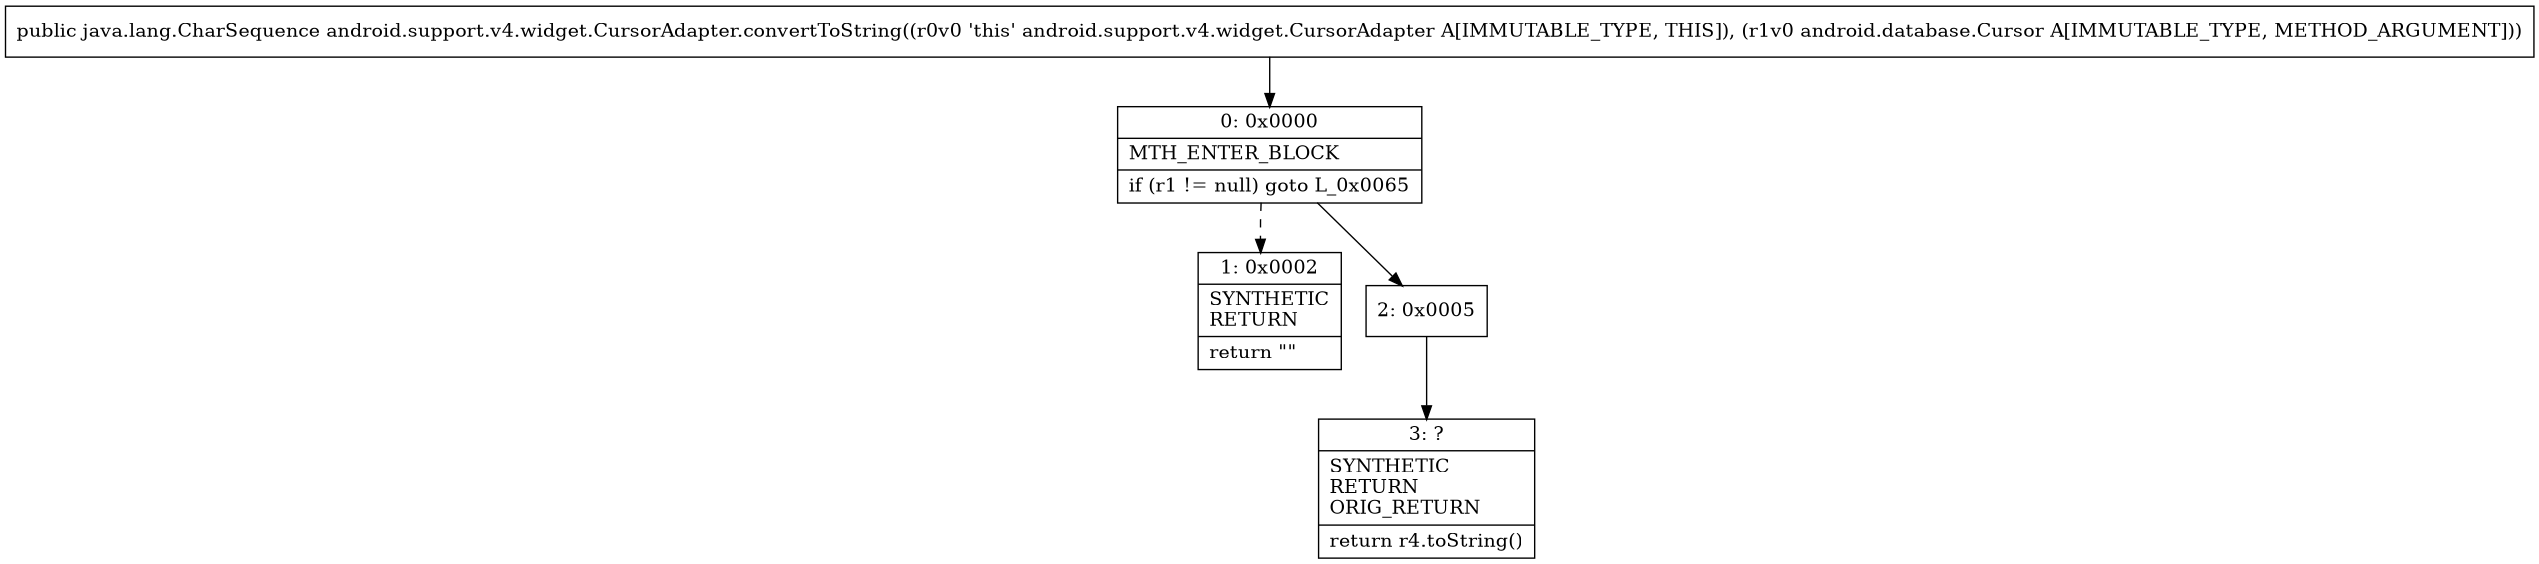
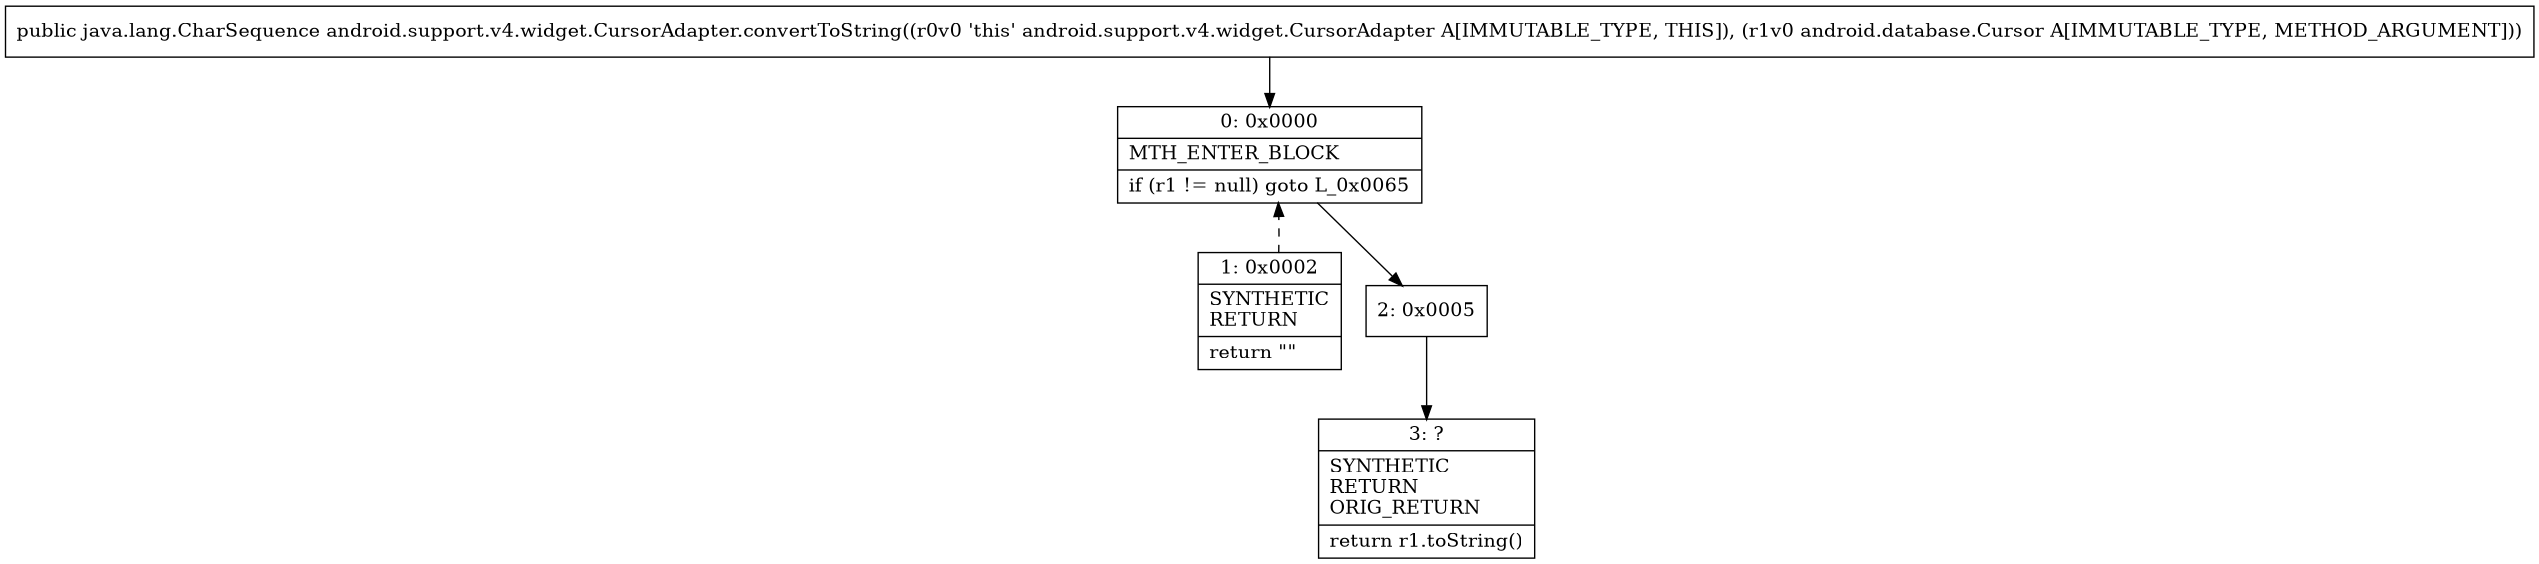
edge "0: 0x0000" -> "1: 0x0002": reversed
node "3: ?": text "return r4.toString()" -> "return r1.toString()"
